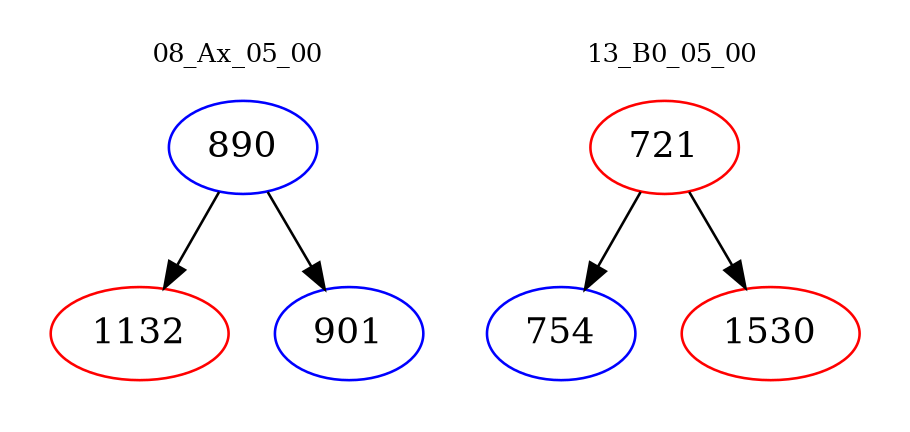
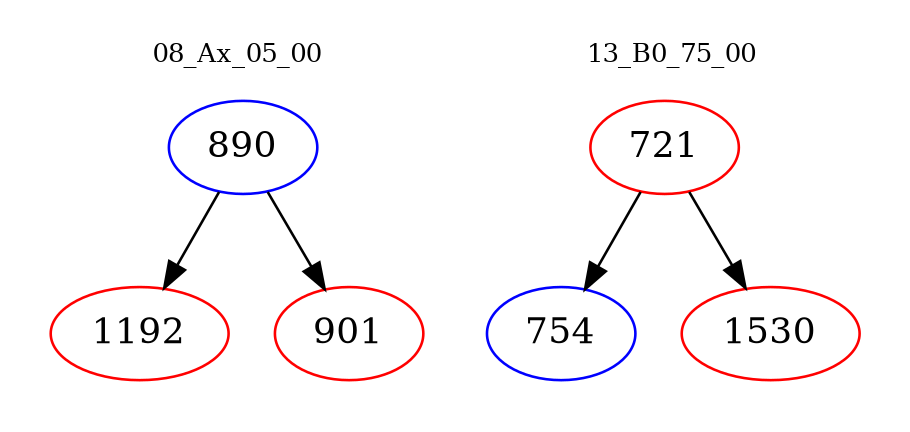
cluster "13_B0_05_00": label "13_B0_05_00" -> "13_B0_75_00"
node "1132": label "1132" -> "1192"
node "901": color blue -> red
